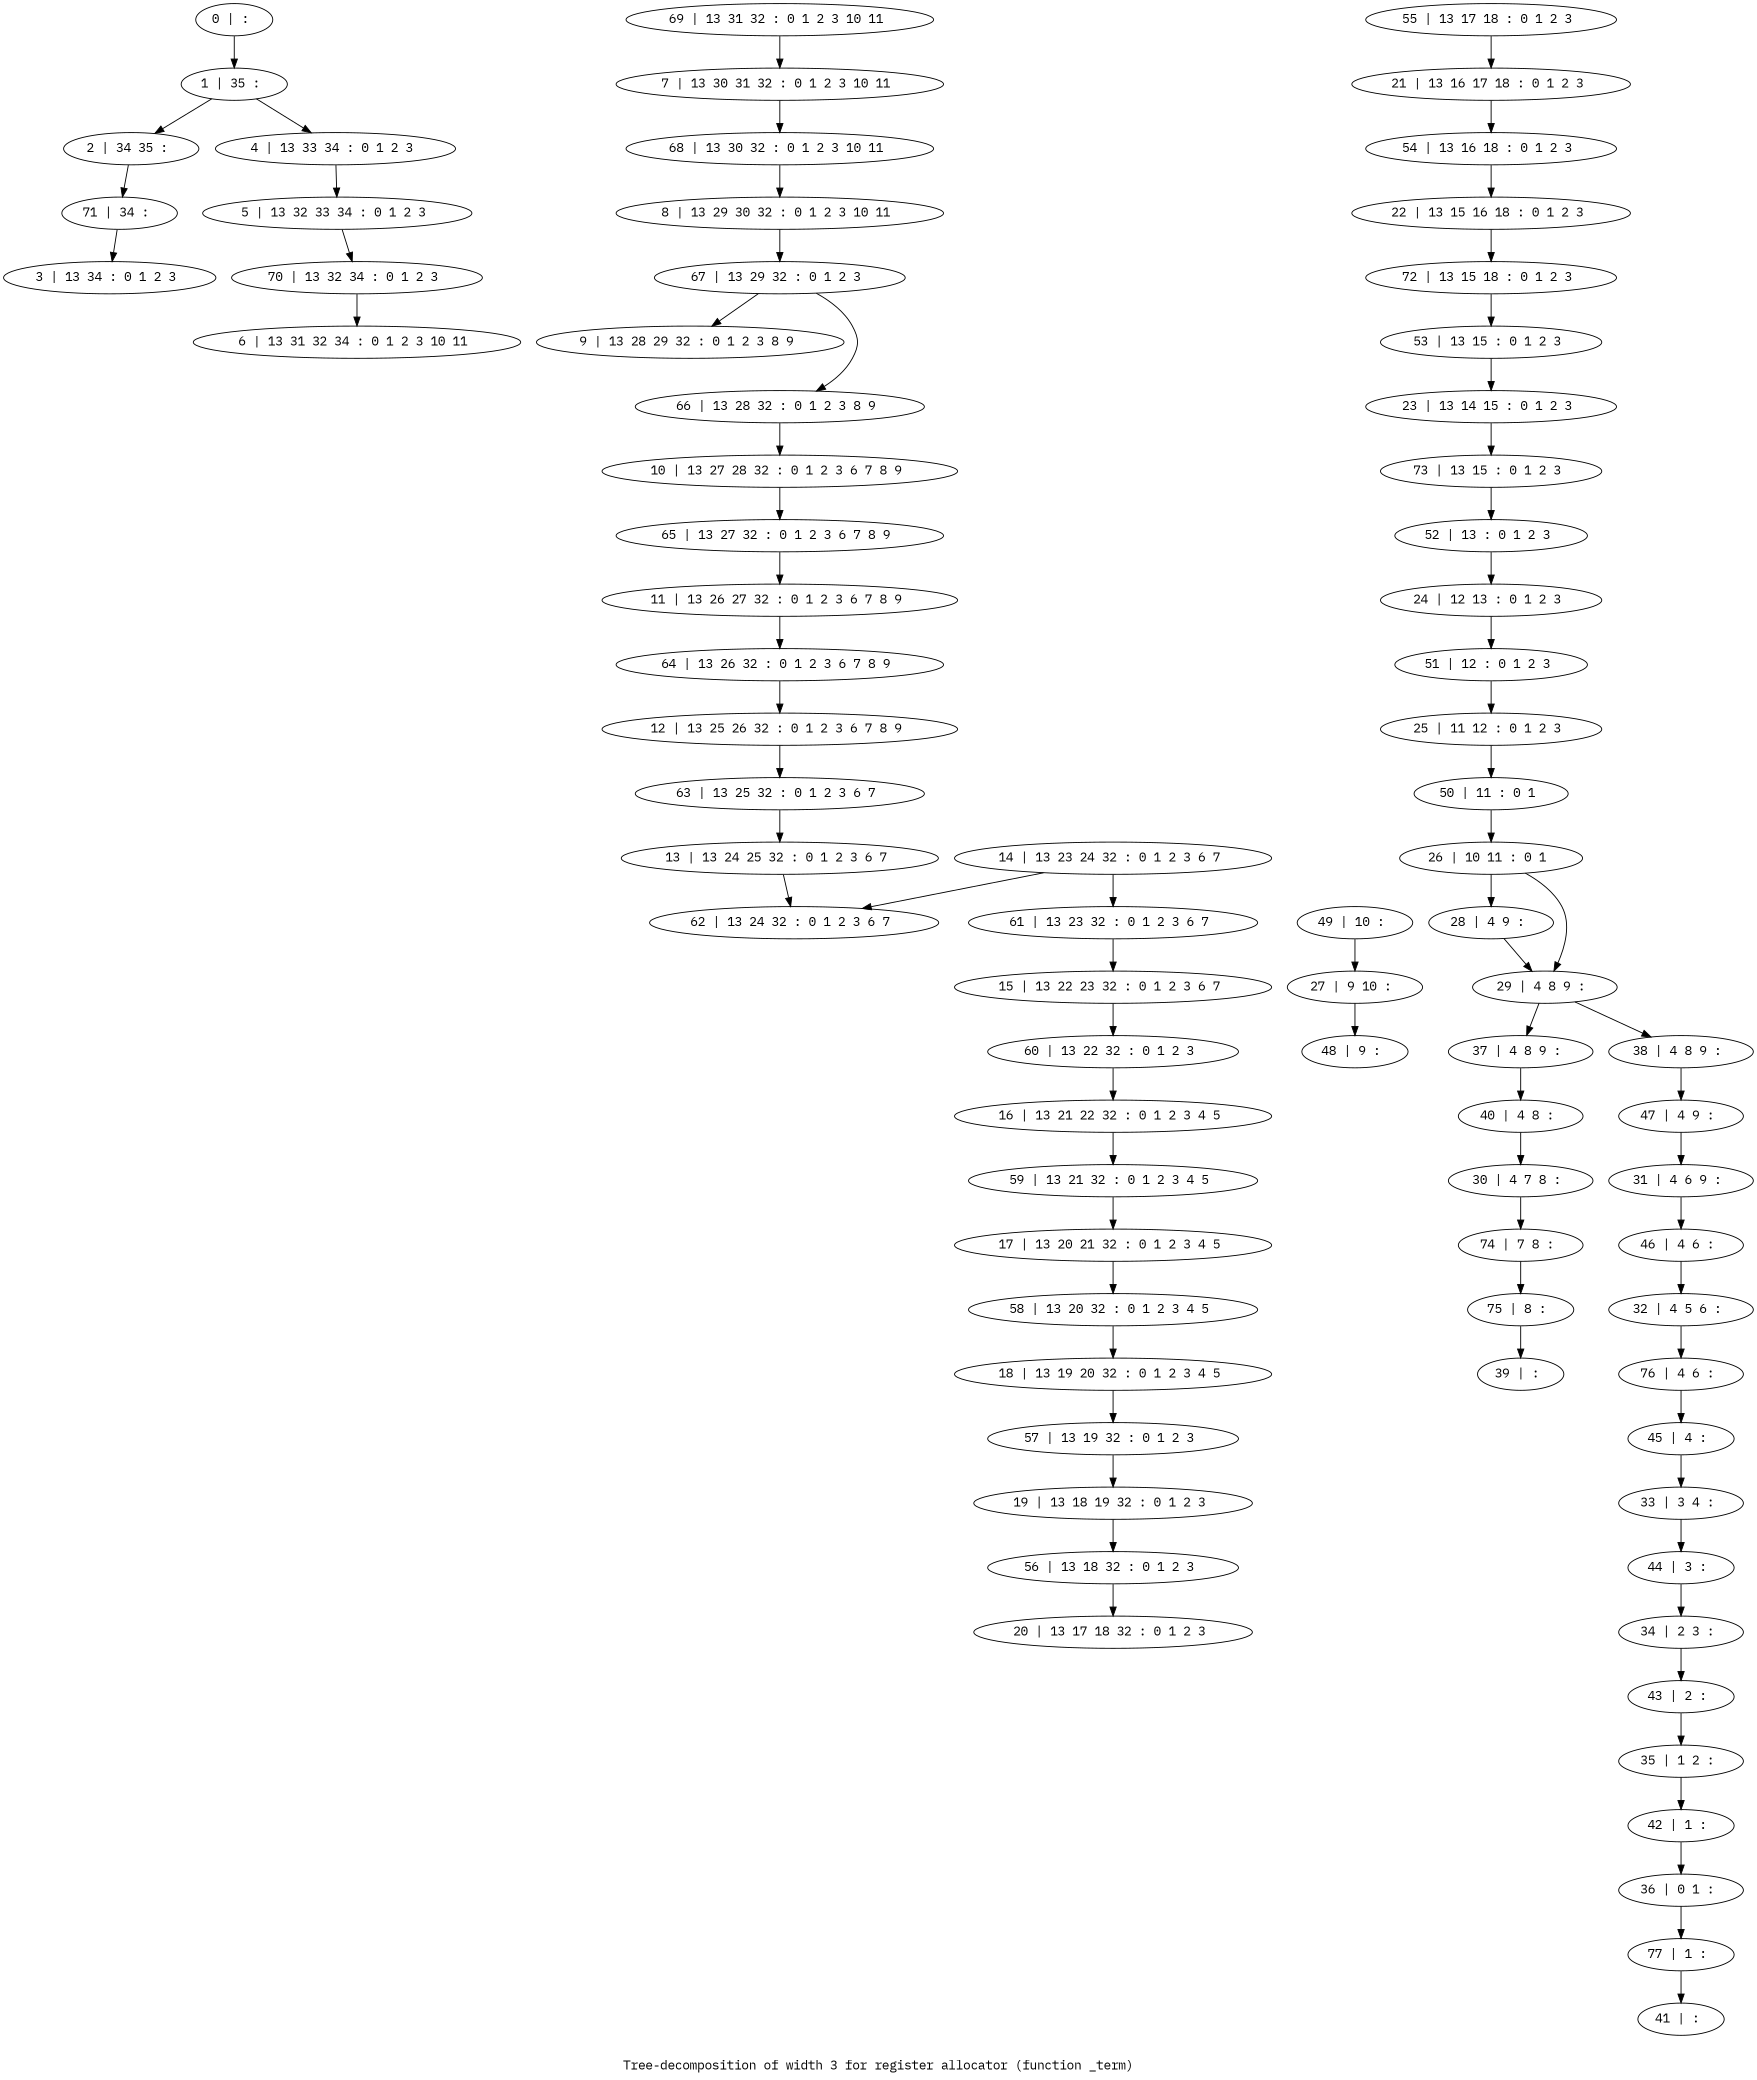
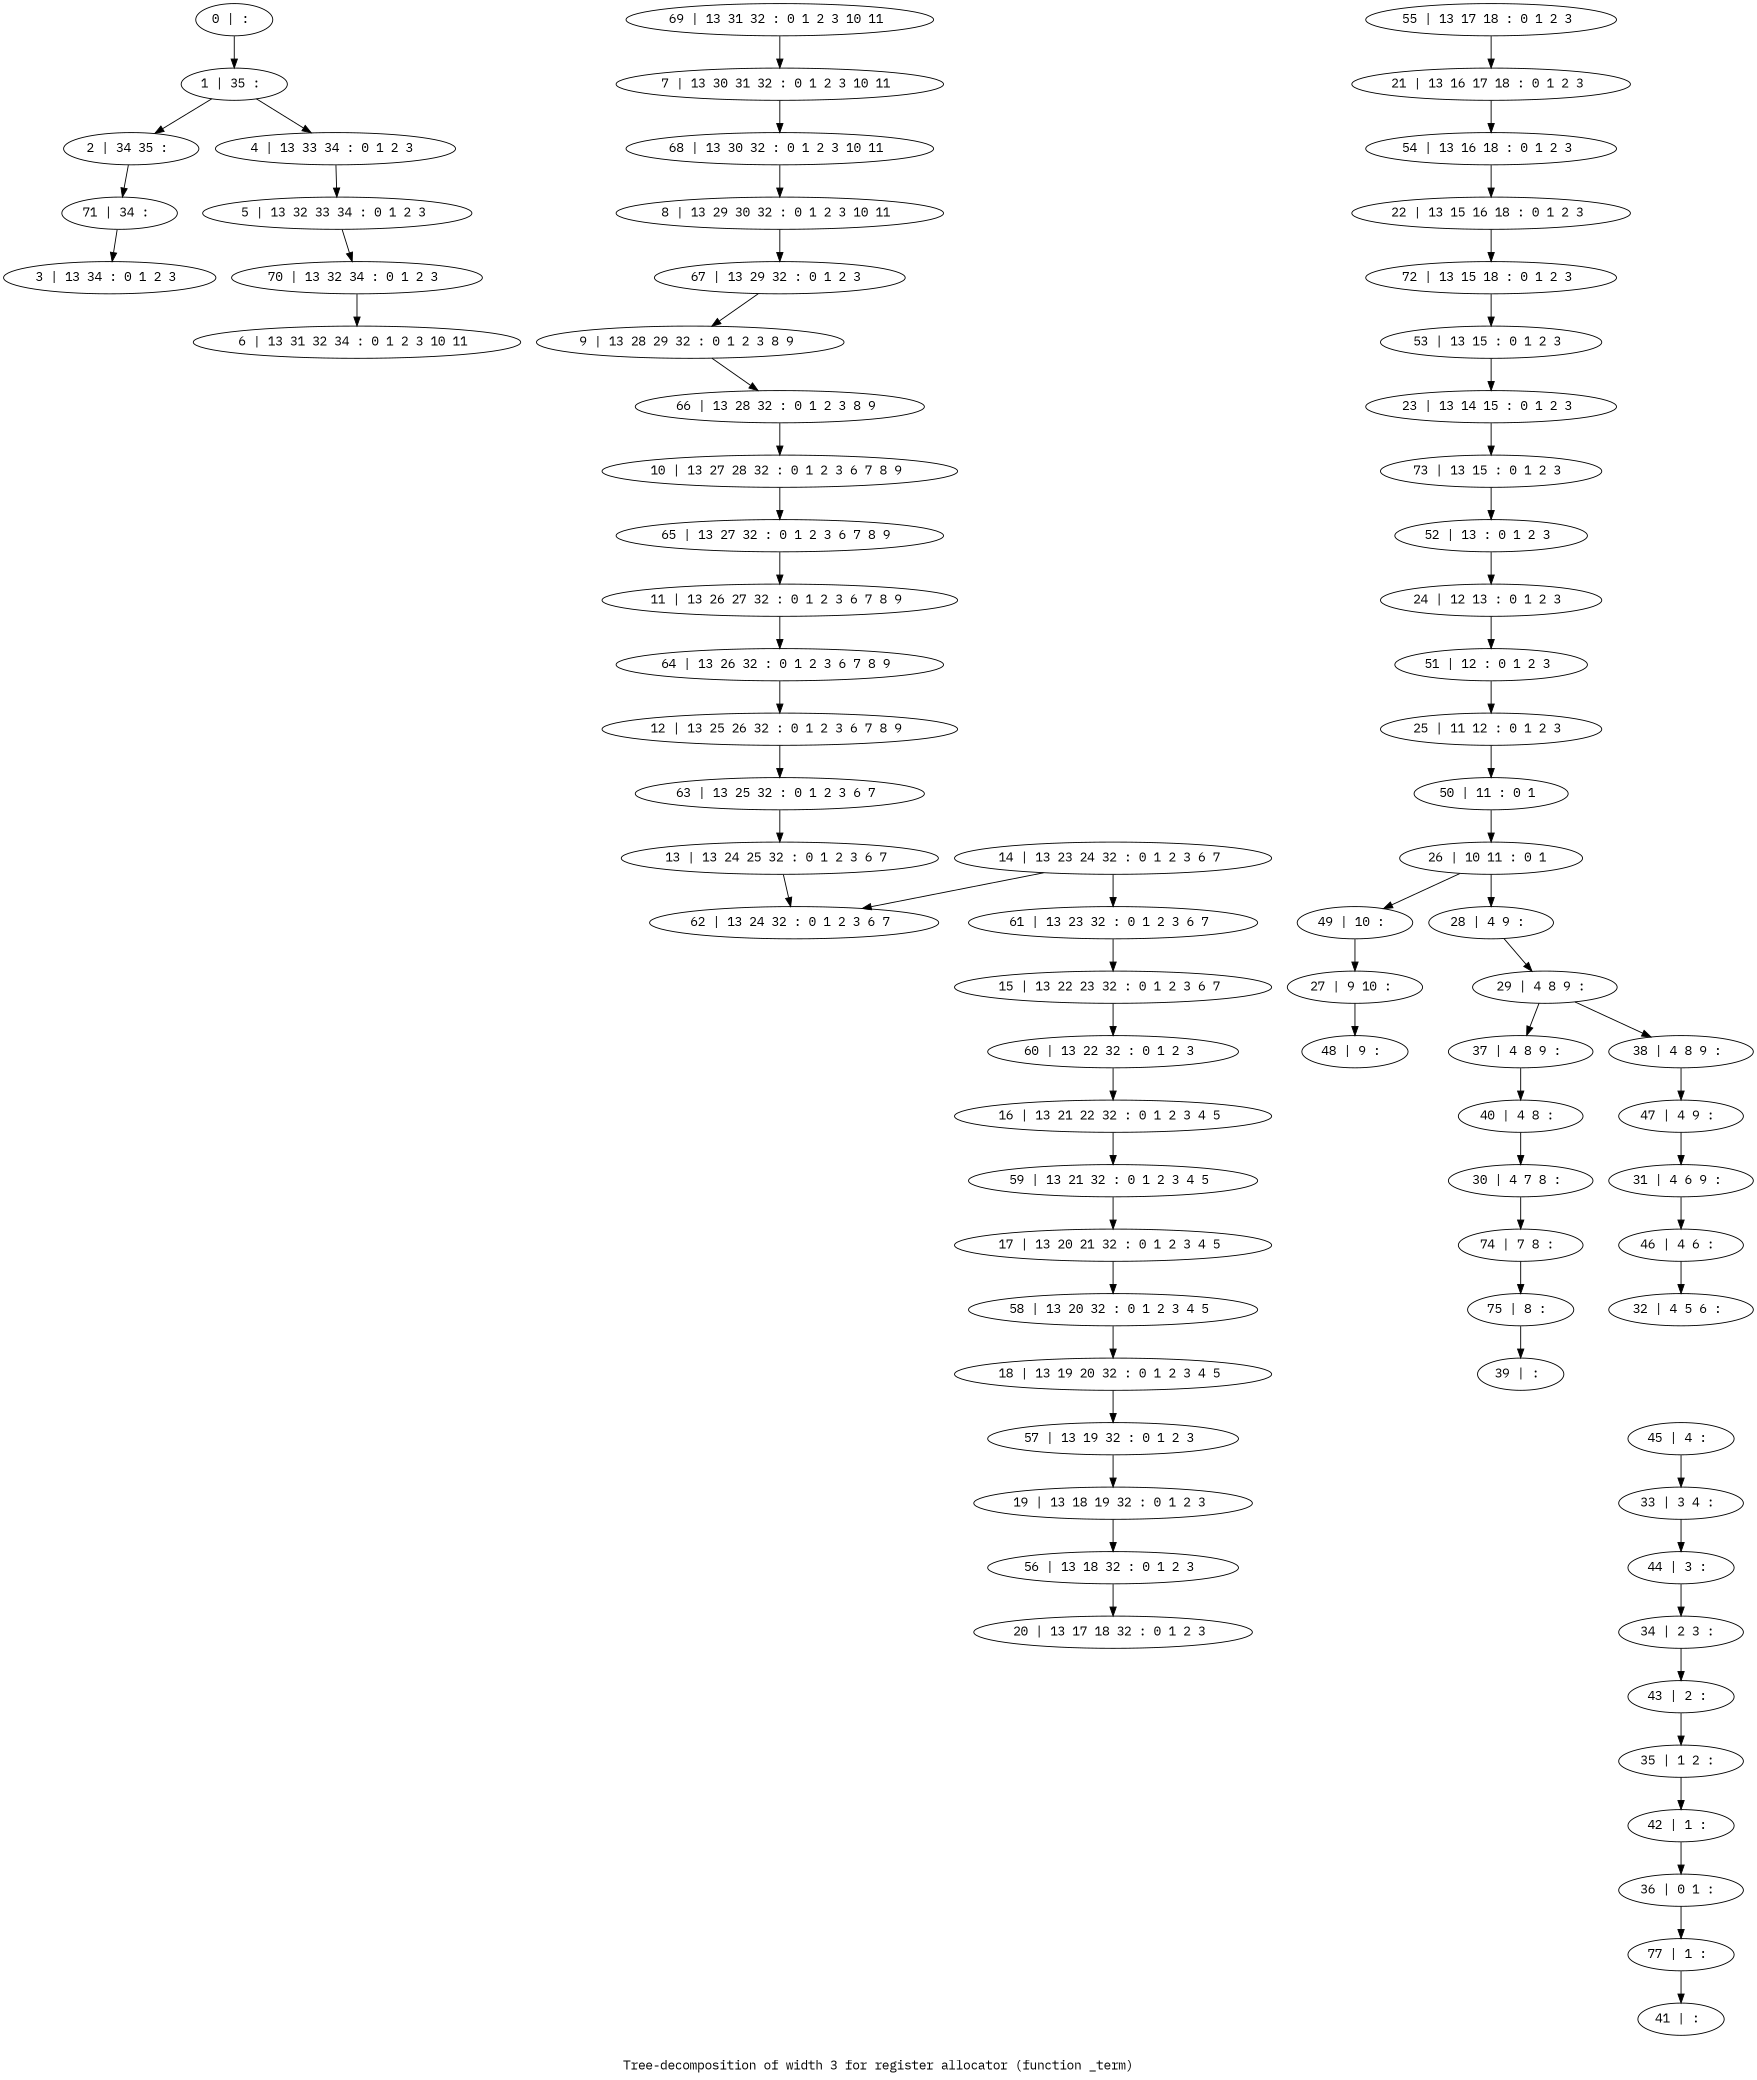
edge "67 | 13 29 32 : 0 1 2 3" -> "66 | 13 28 32 : 0 1 2 3 8 9": now "9 | 13 28 29 32 : 0 1 2 3 8 9" -> "66 | 13 28 32 : 0 1 2 3 8 9"
edge "26 | 10 11 : 0 1" -> "29 | 4 8 9 :": now "26 | 10 11 : 0 1" -> "49 | 10 :"
node "76 | 4 6 :": removed
